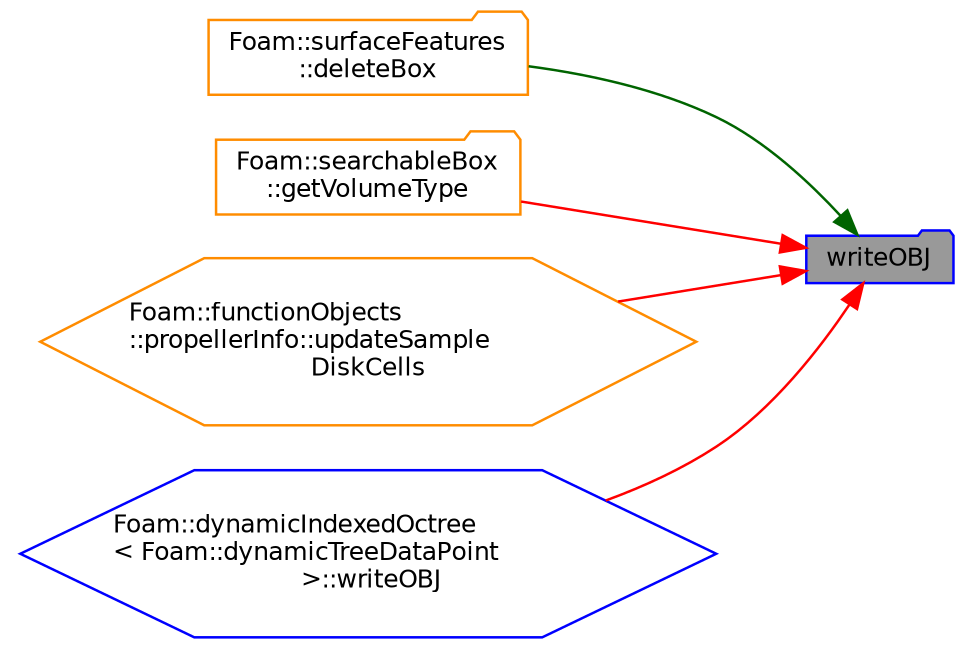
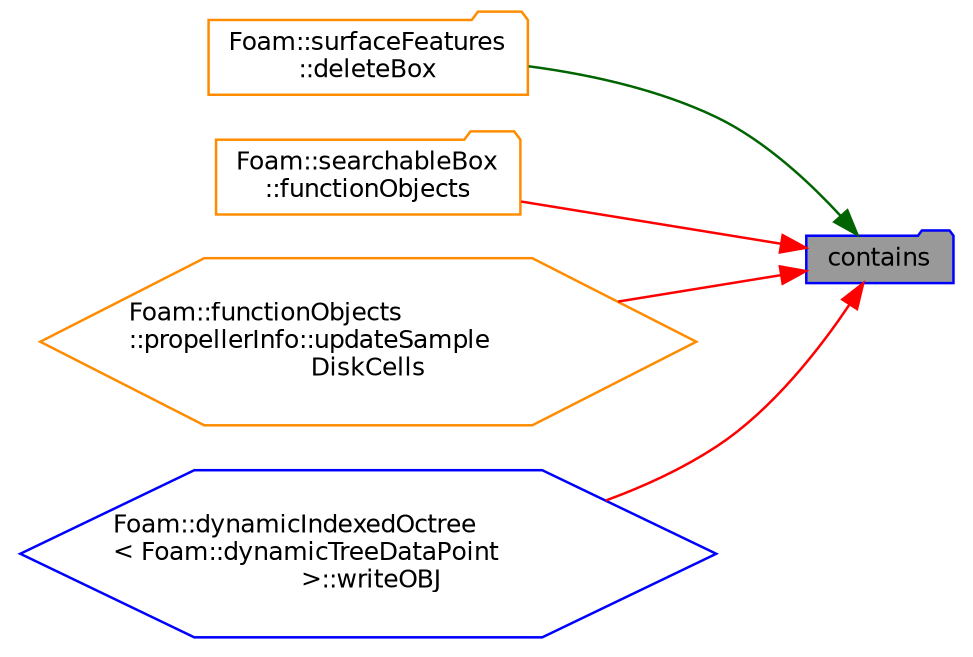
node "Foam::searchableBox ::getVolumeType": label "Foam::searchableBox ::getVolumeType" -> "Foam::searchableBox ::functionObjects"
node "writeOBJ": label "writeOBJ" -> "contains"
